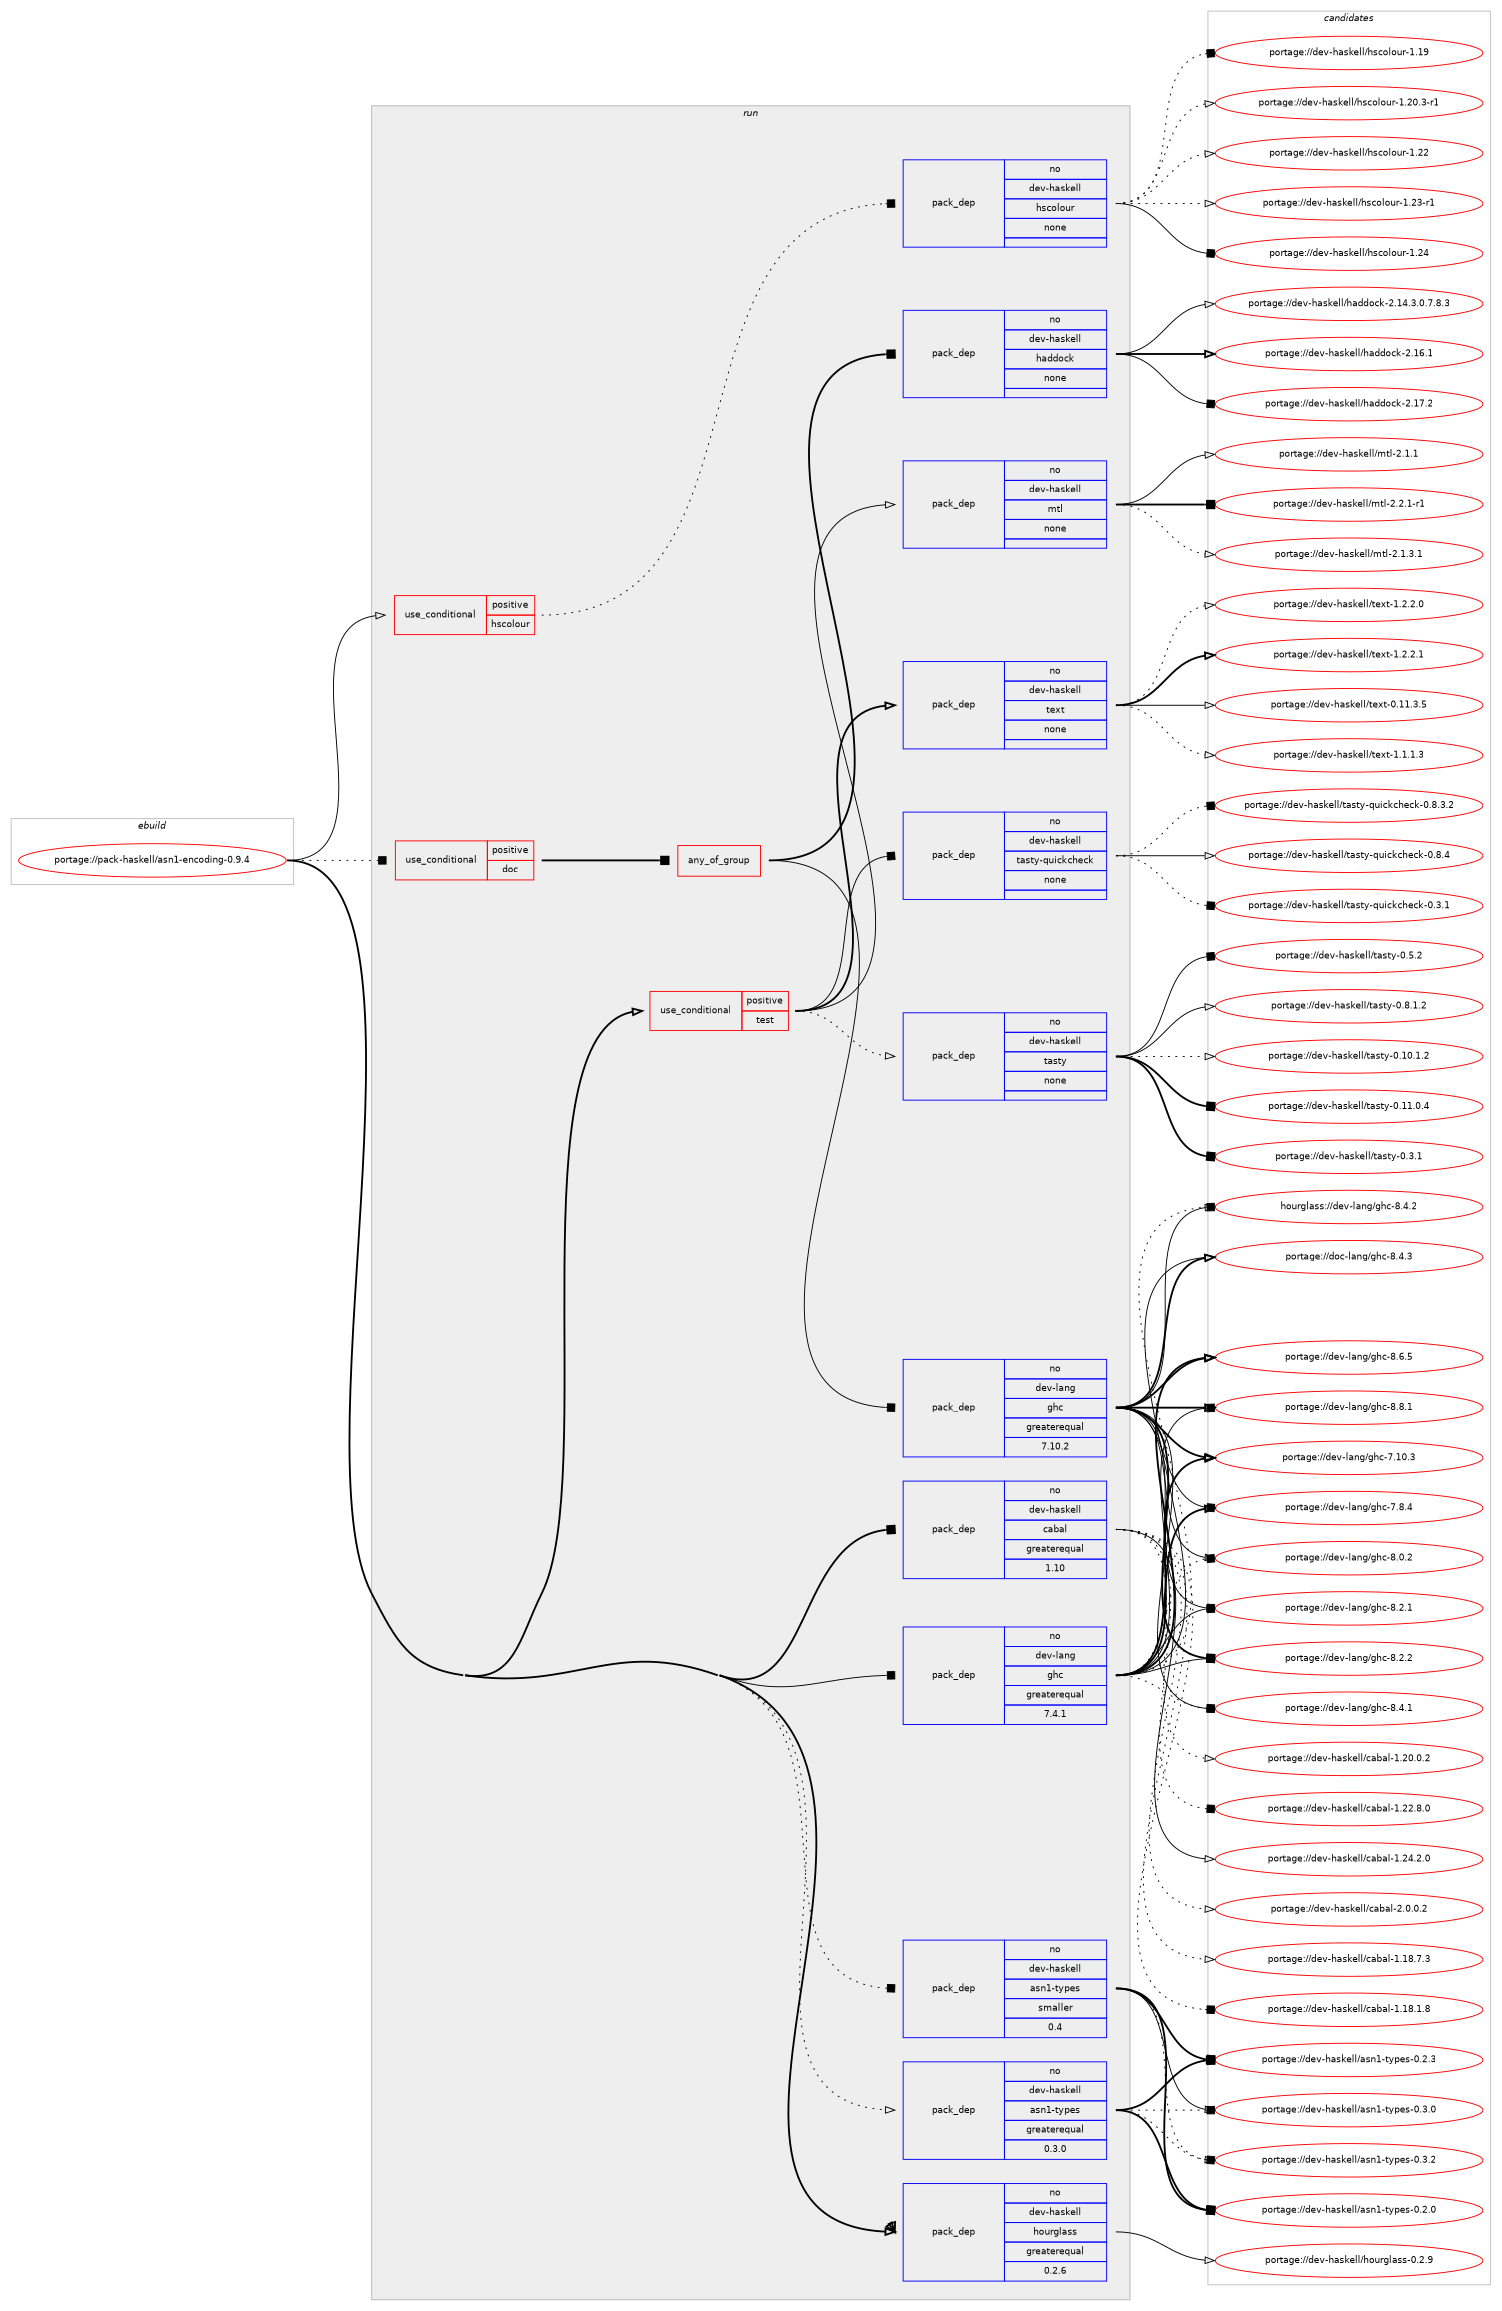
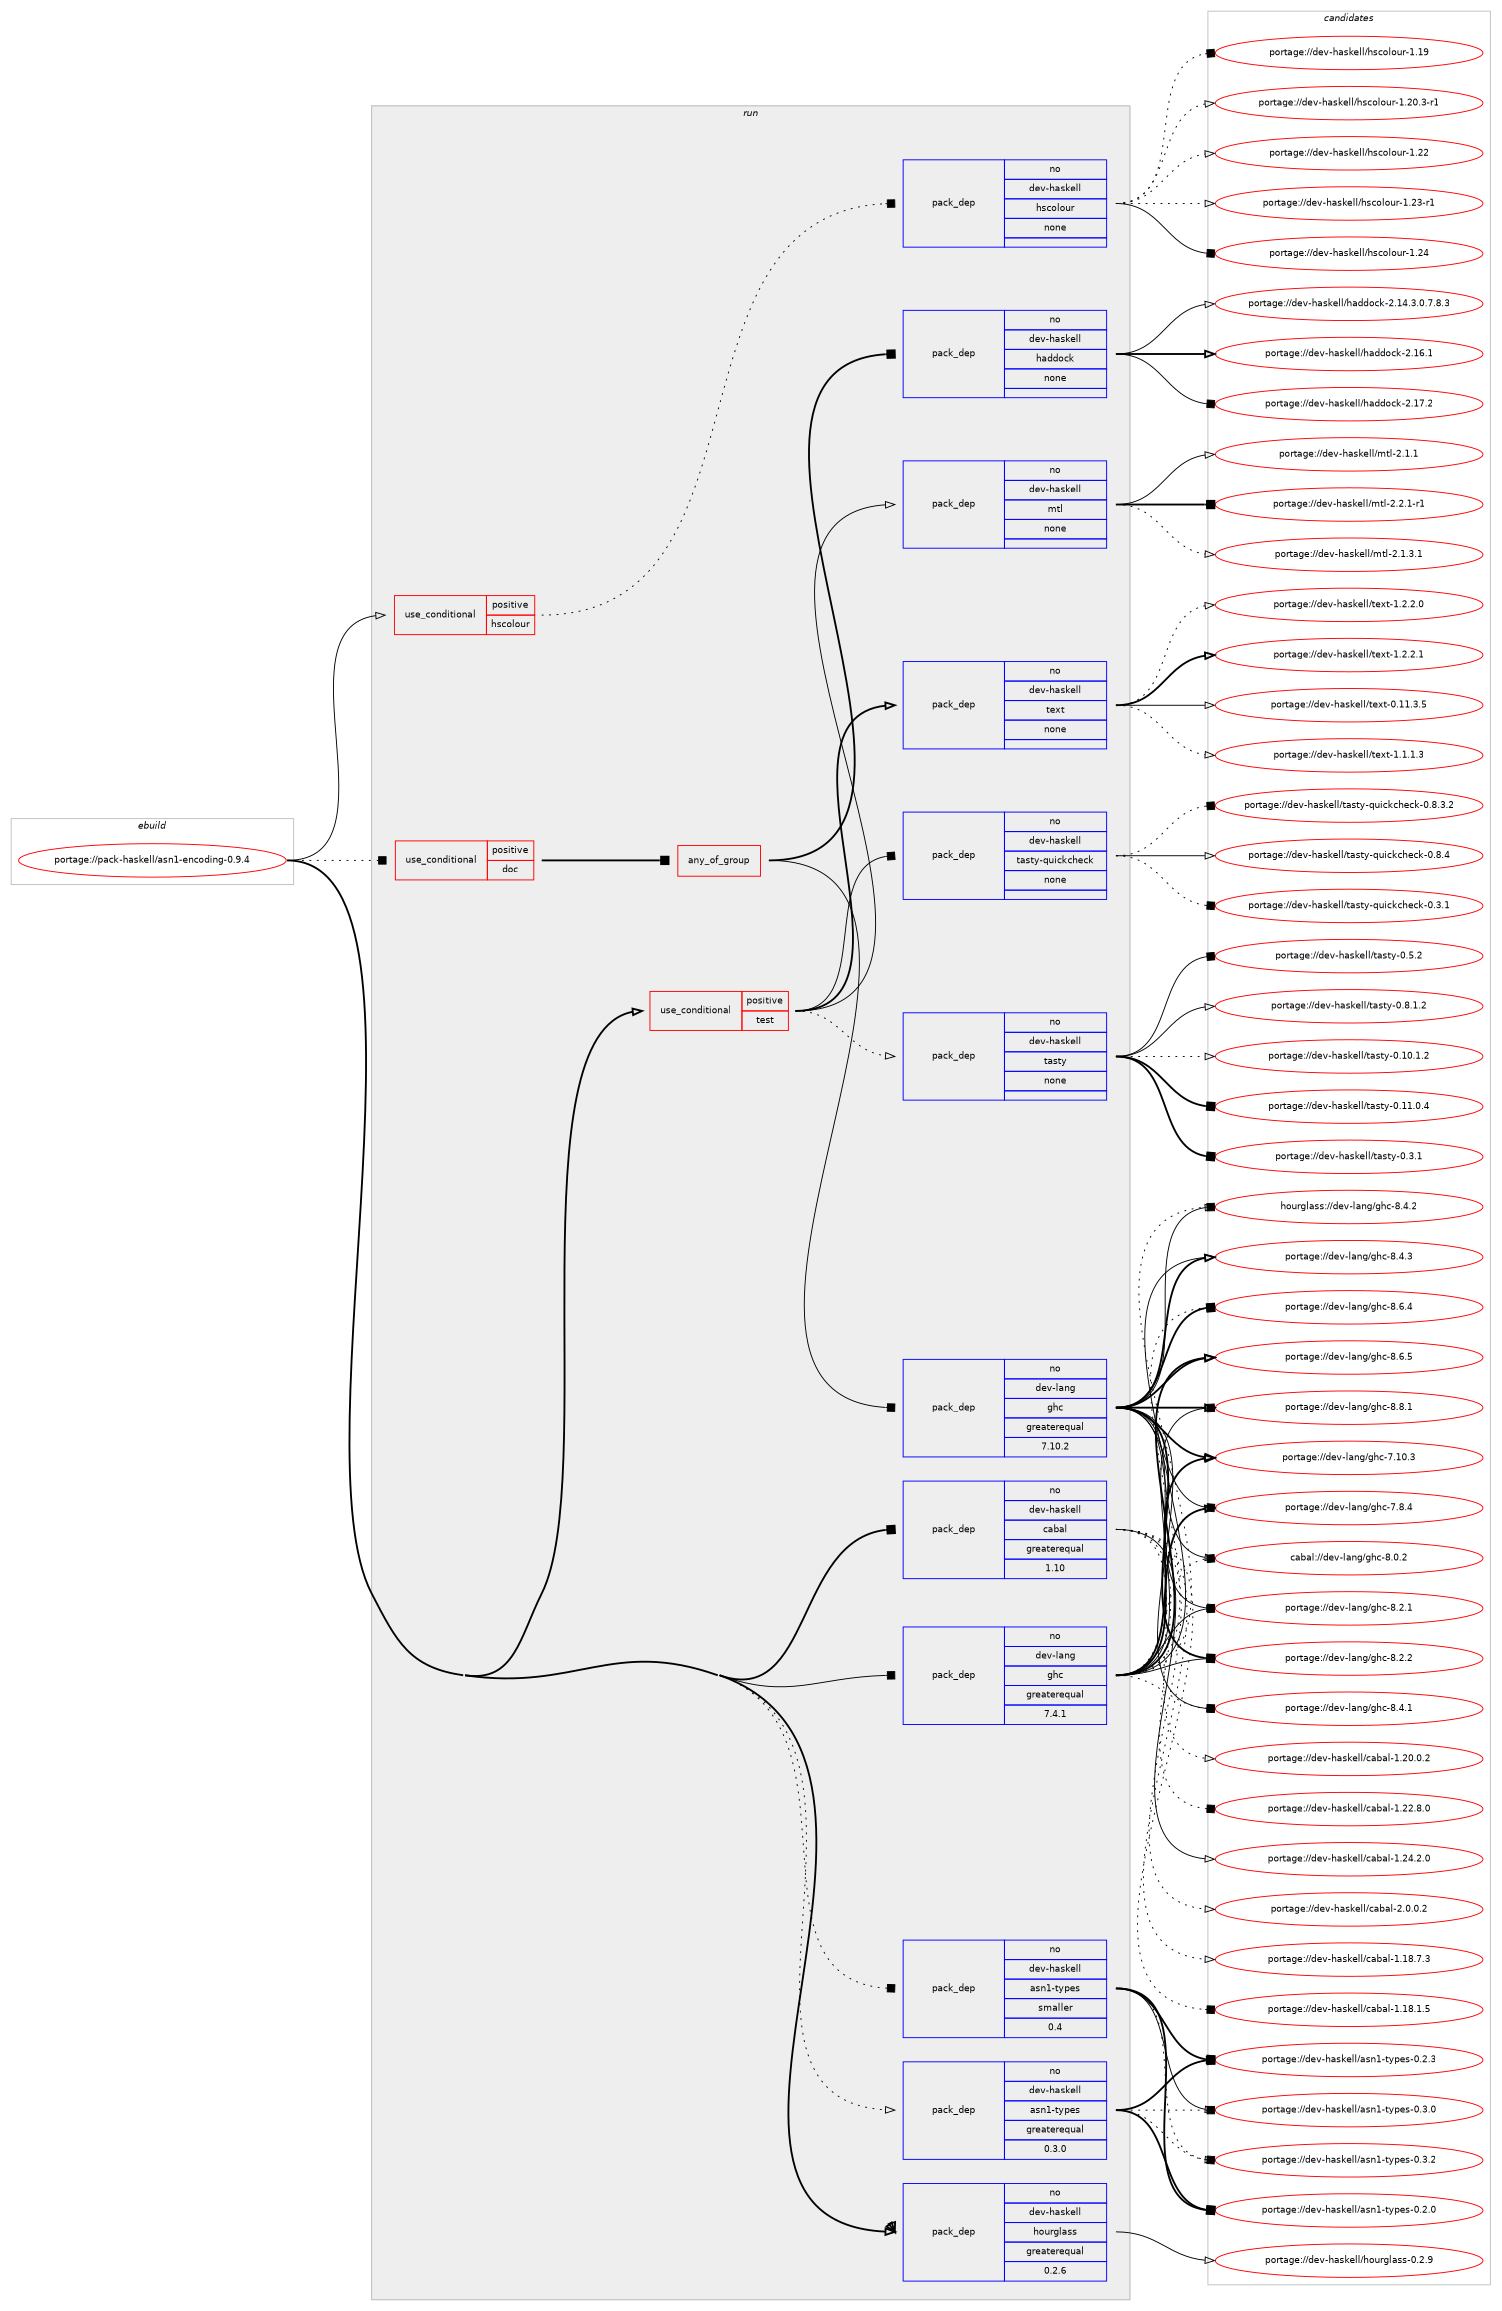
node "portage://doc-lang/ghc-8.4.3": label "portage://doc-lang/ghc-8.4.3" -> "portage://dev-lang/ghc-8.4.3"
node "portage://dev-lang/ghc-8.6.4": added
node "portage://dev-lang/ghc-8.0.2": label "portage://dev-lang/ghc-8.0.2" -> "cabal://dev-lang/ghc-8.0.2"
node "portage://dev-haskell/cabal-1.18.1.8": label "portage://dev-haskell/cabal-1.18.1.8" -> "portage://dev-haskell/cabal-1.18.1.5"
